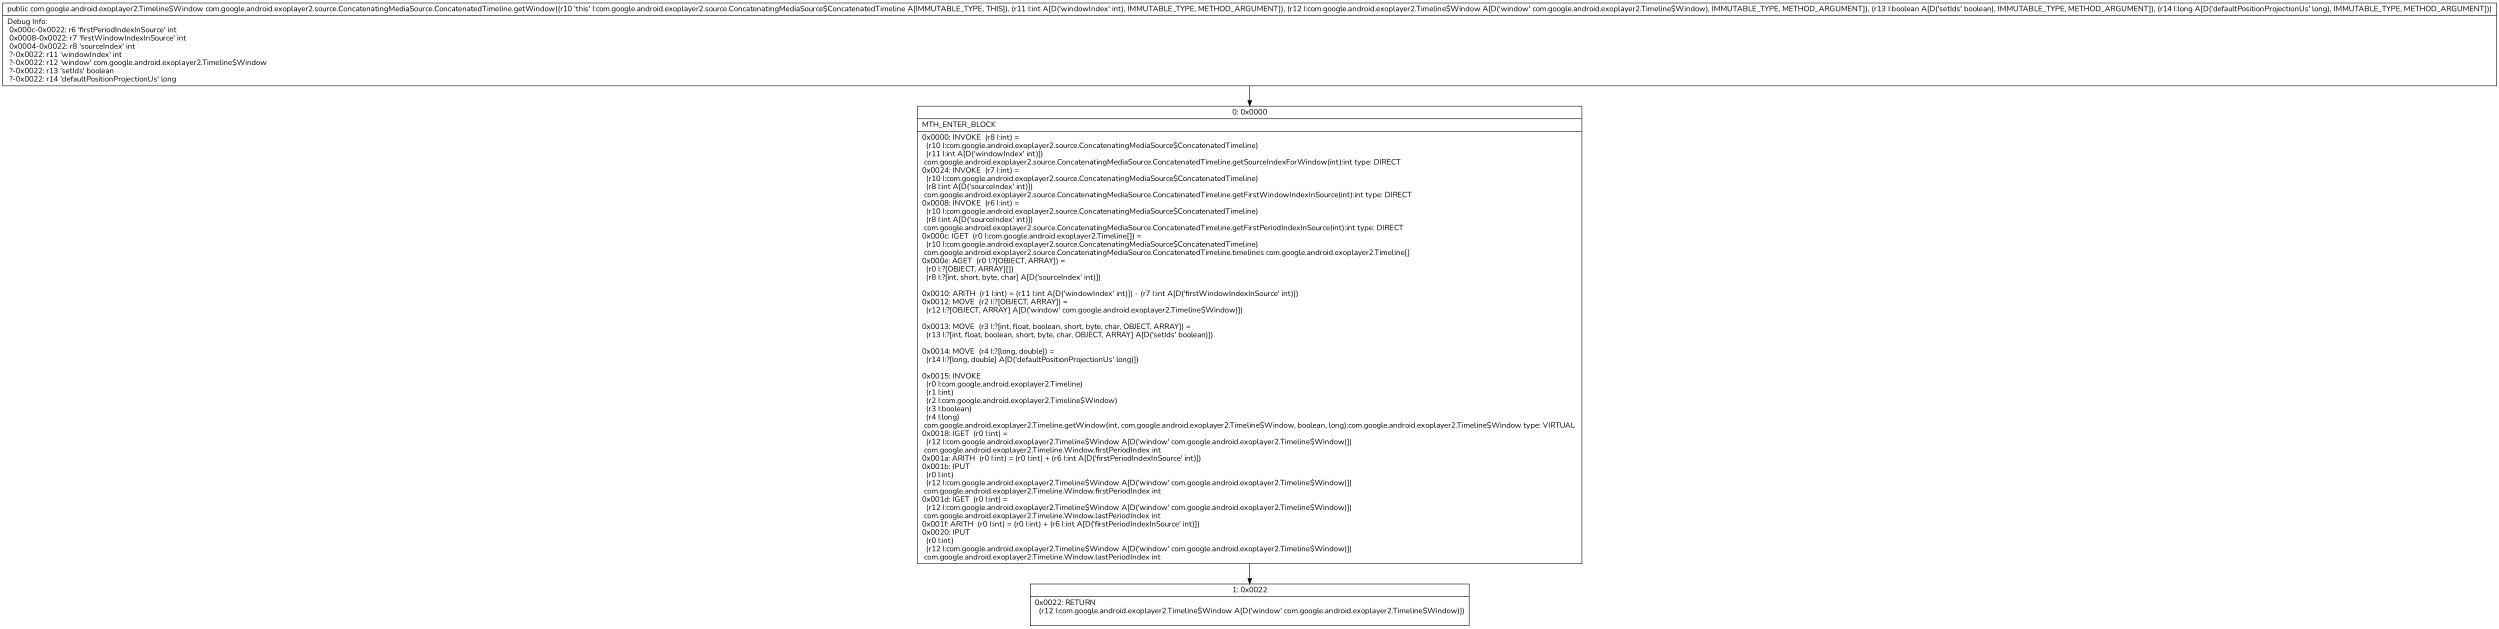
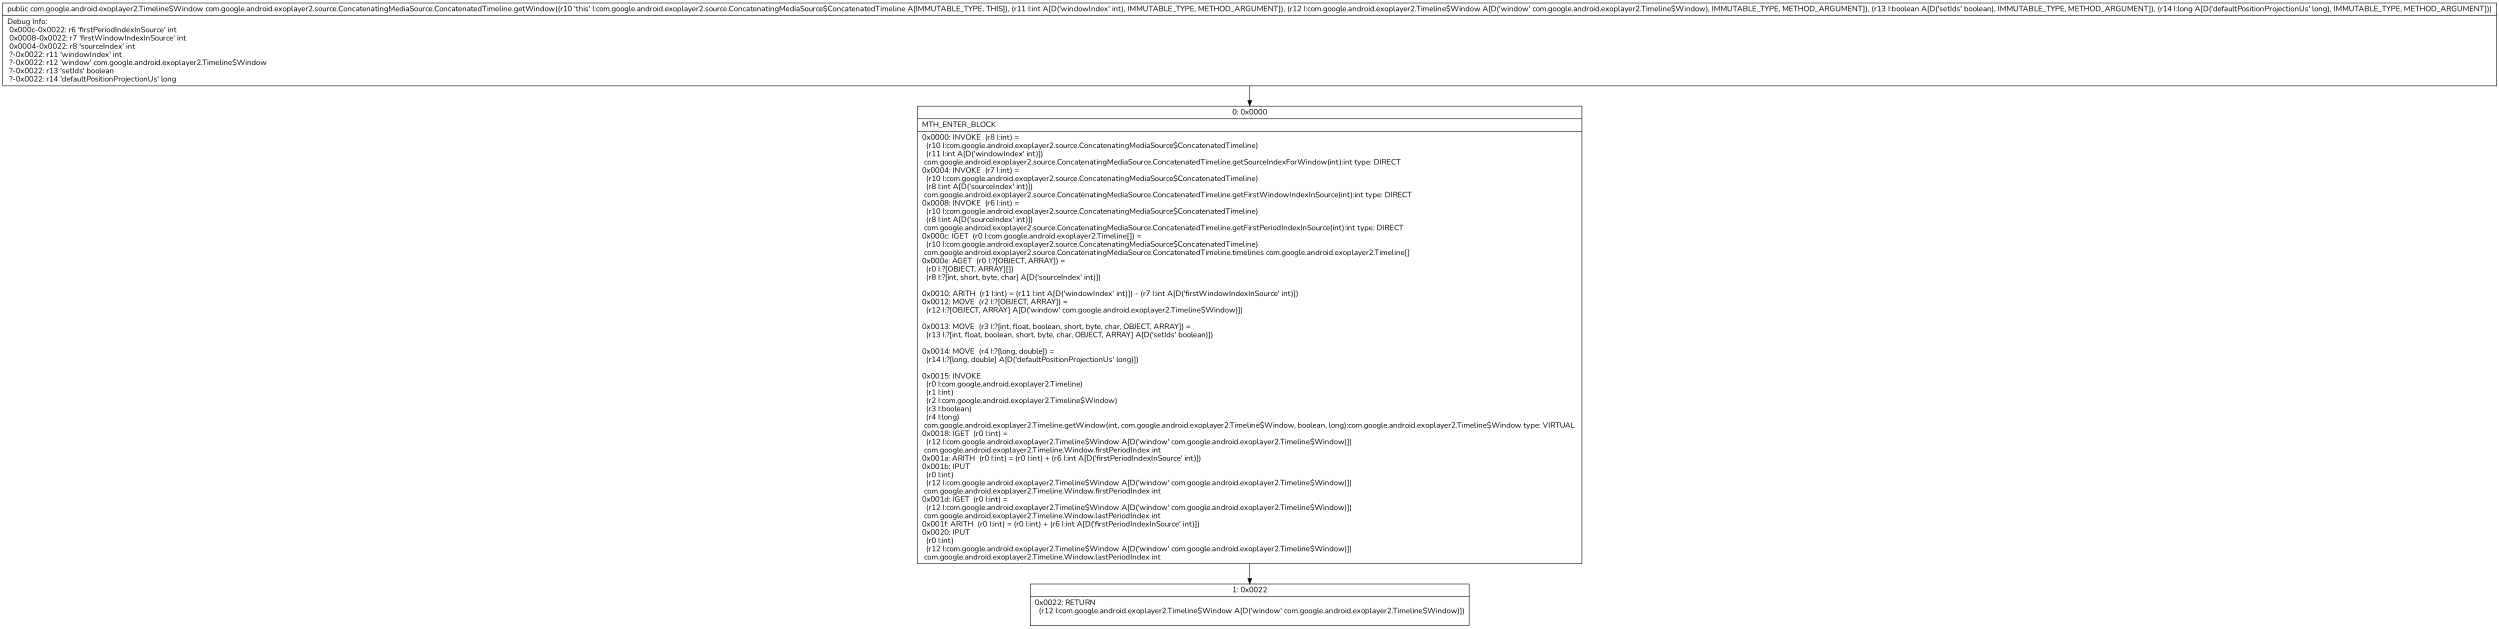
node "0: 0x0000": text "0x0024: INVOKE  (r7 I:int) =" -> "0x0004: INVOKE  (r7 I:int) ="
